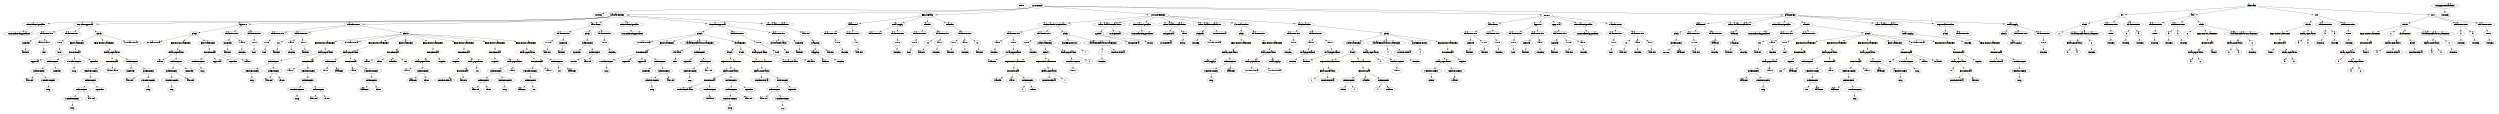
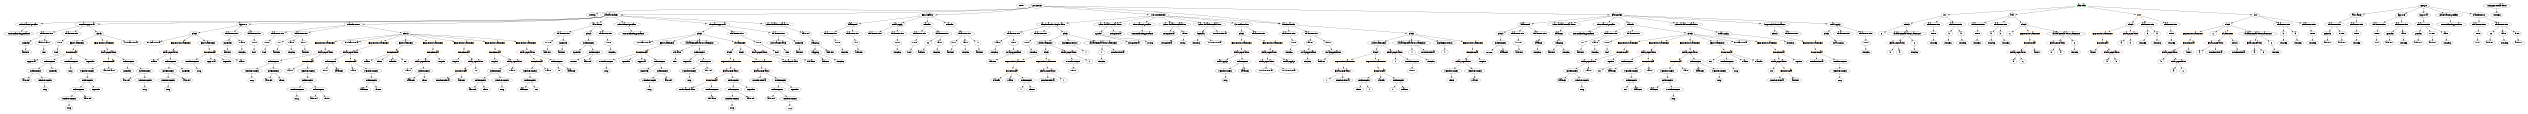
edge "SourceUnit" -> "ERC20": now "SourceUnit" -> "batchTransfer"
node "bug_unchk_send20": label "bug_unchk_send20" -> "bug_unchk_decimals20"
